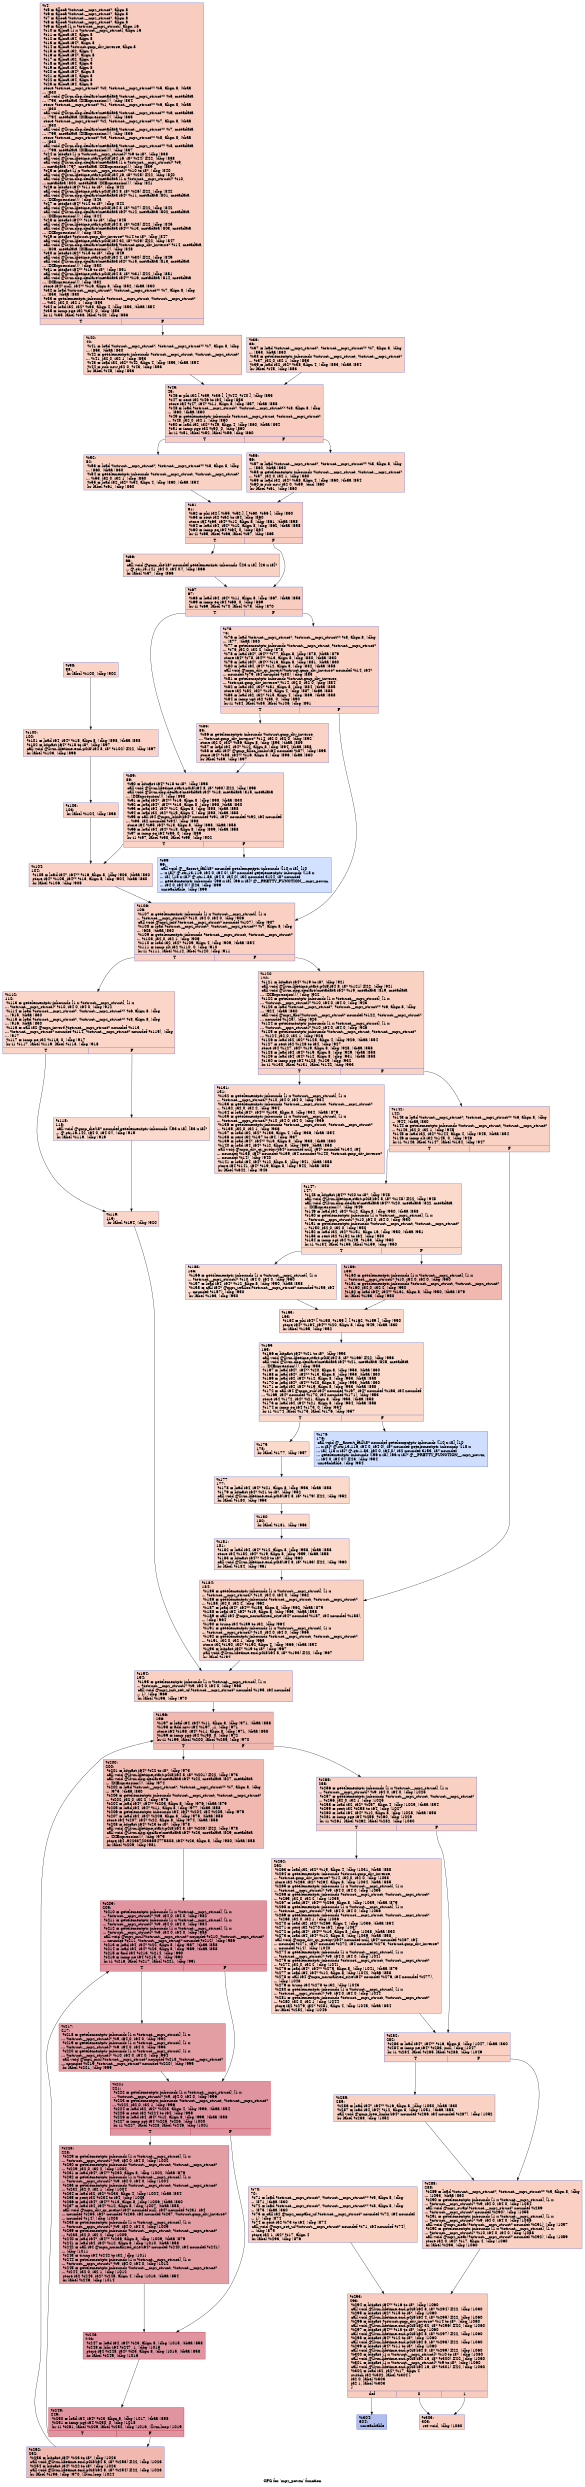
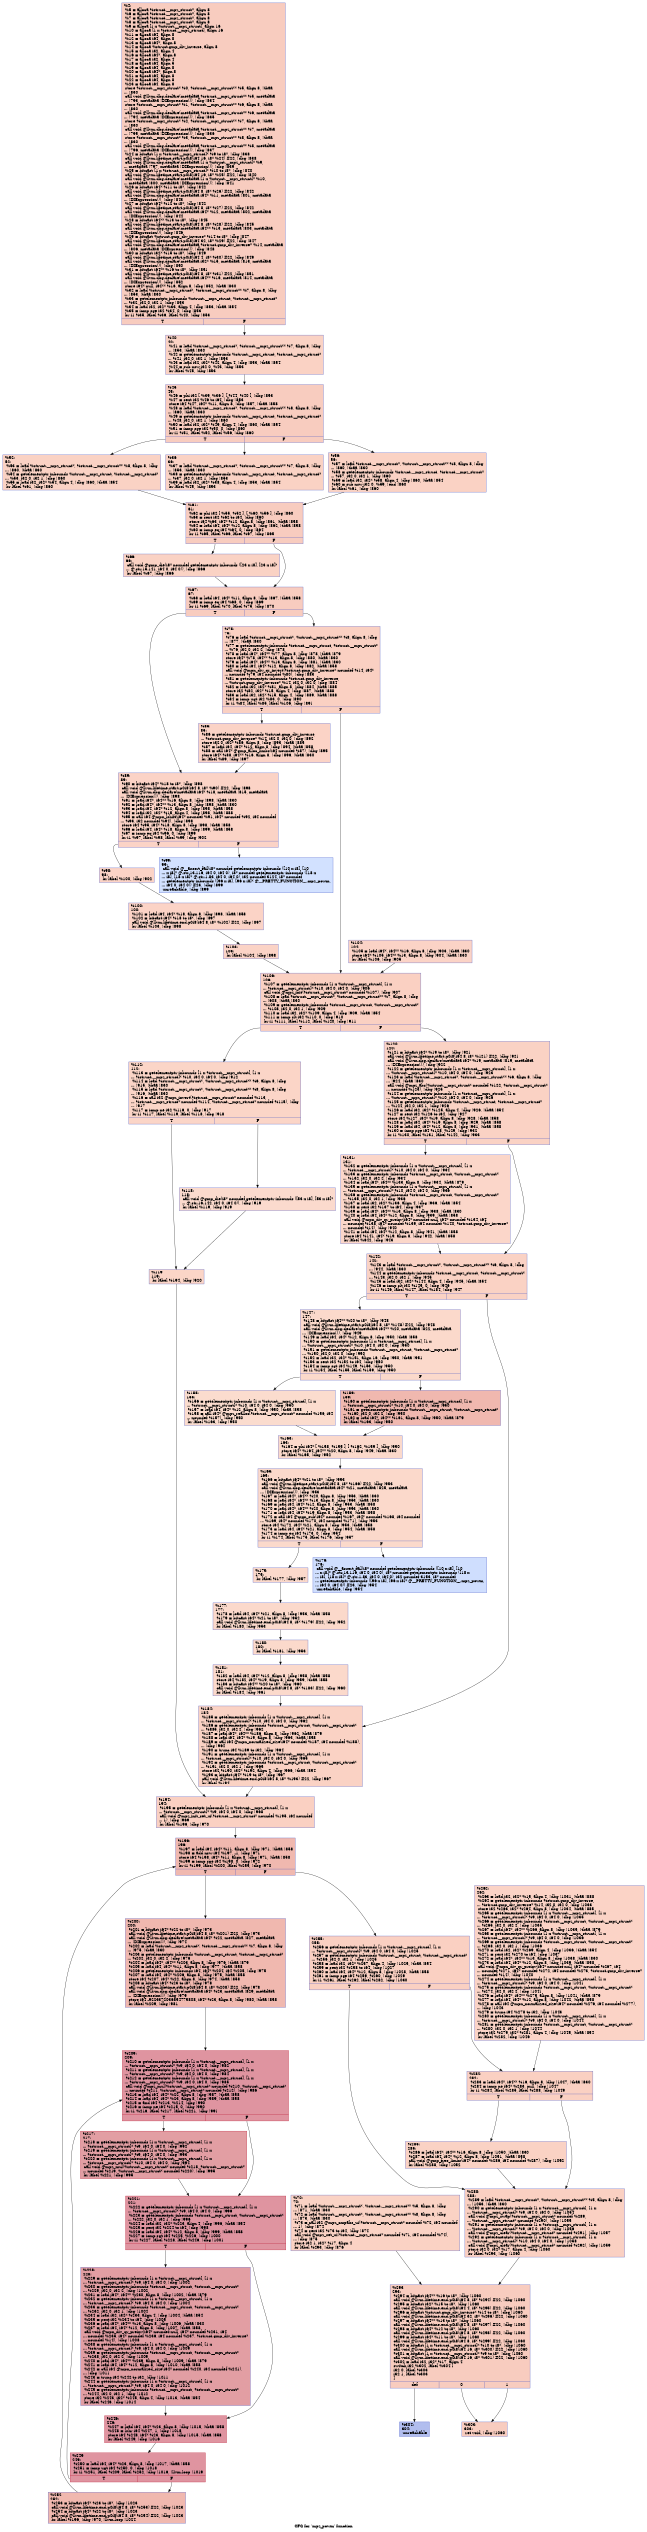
node "%40:": color #b70d28ff -> #3d50c3ff
edge "%36:" -> "%45:": reversed
edge "%103:" -> "%104:": now "%103:" -> "%106:"
edge "%89:" -> "%104:": now "%89:" -> "%98:"
edge "%131:" -> "%142:": added
node "%163:": color #b70d28ff -> #3d50c3ff
node "%184:": text "... %185, i32 0, i32 2, !dbg !962" -> "... %885, i32 0, i32 2, !dbg !962"
edge "%255:" -> "%262:": now "%255:" -> "%288:"
